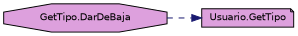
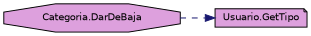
node "GetTipo.DarDeBaja": label "GetTipo.DarDeBaja" -> "Categoria.DarDeBaja"
